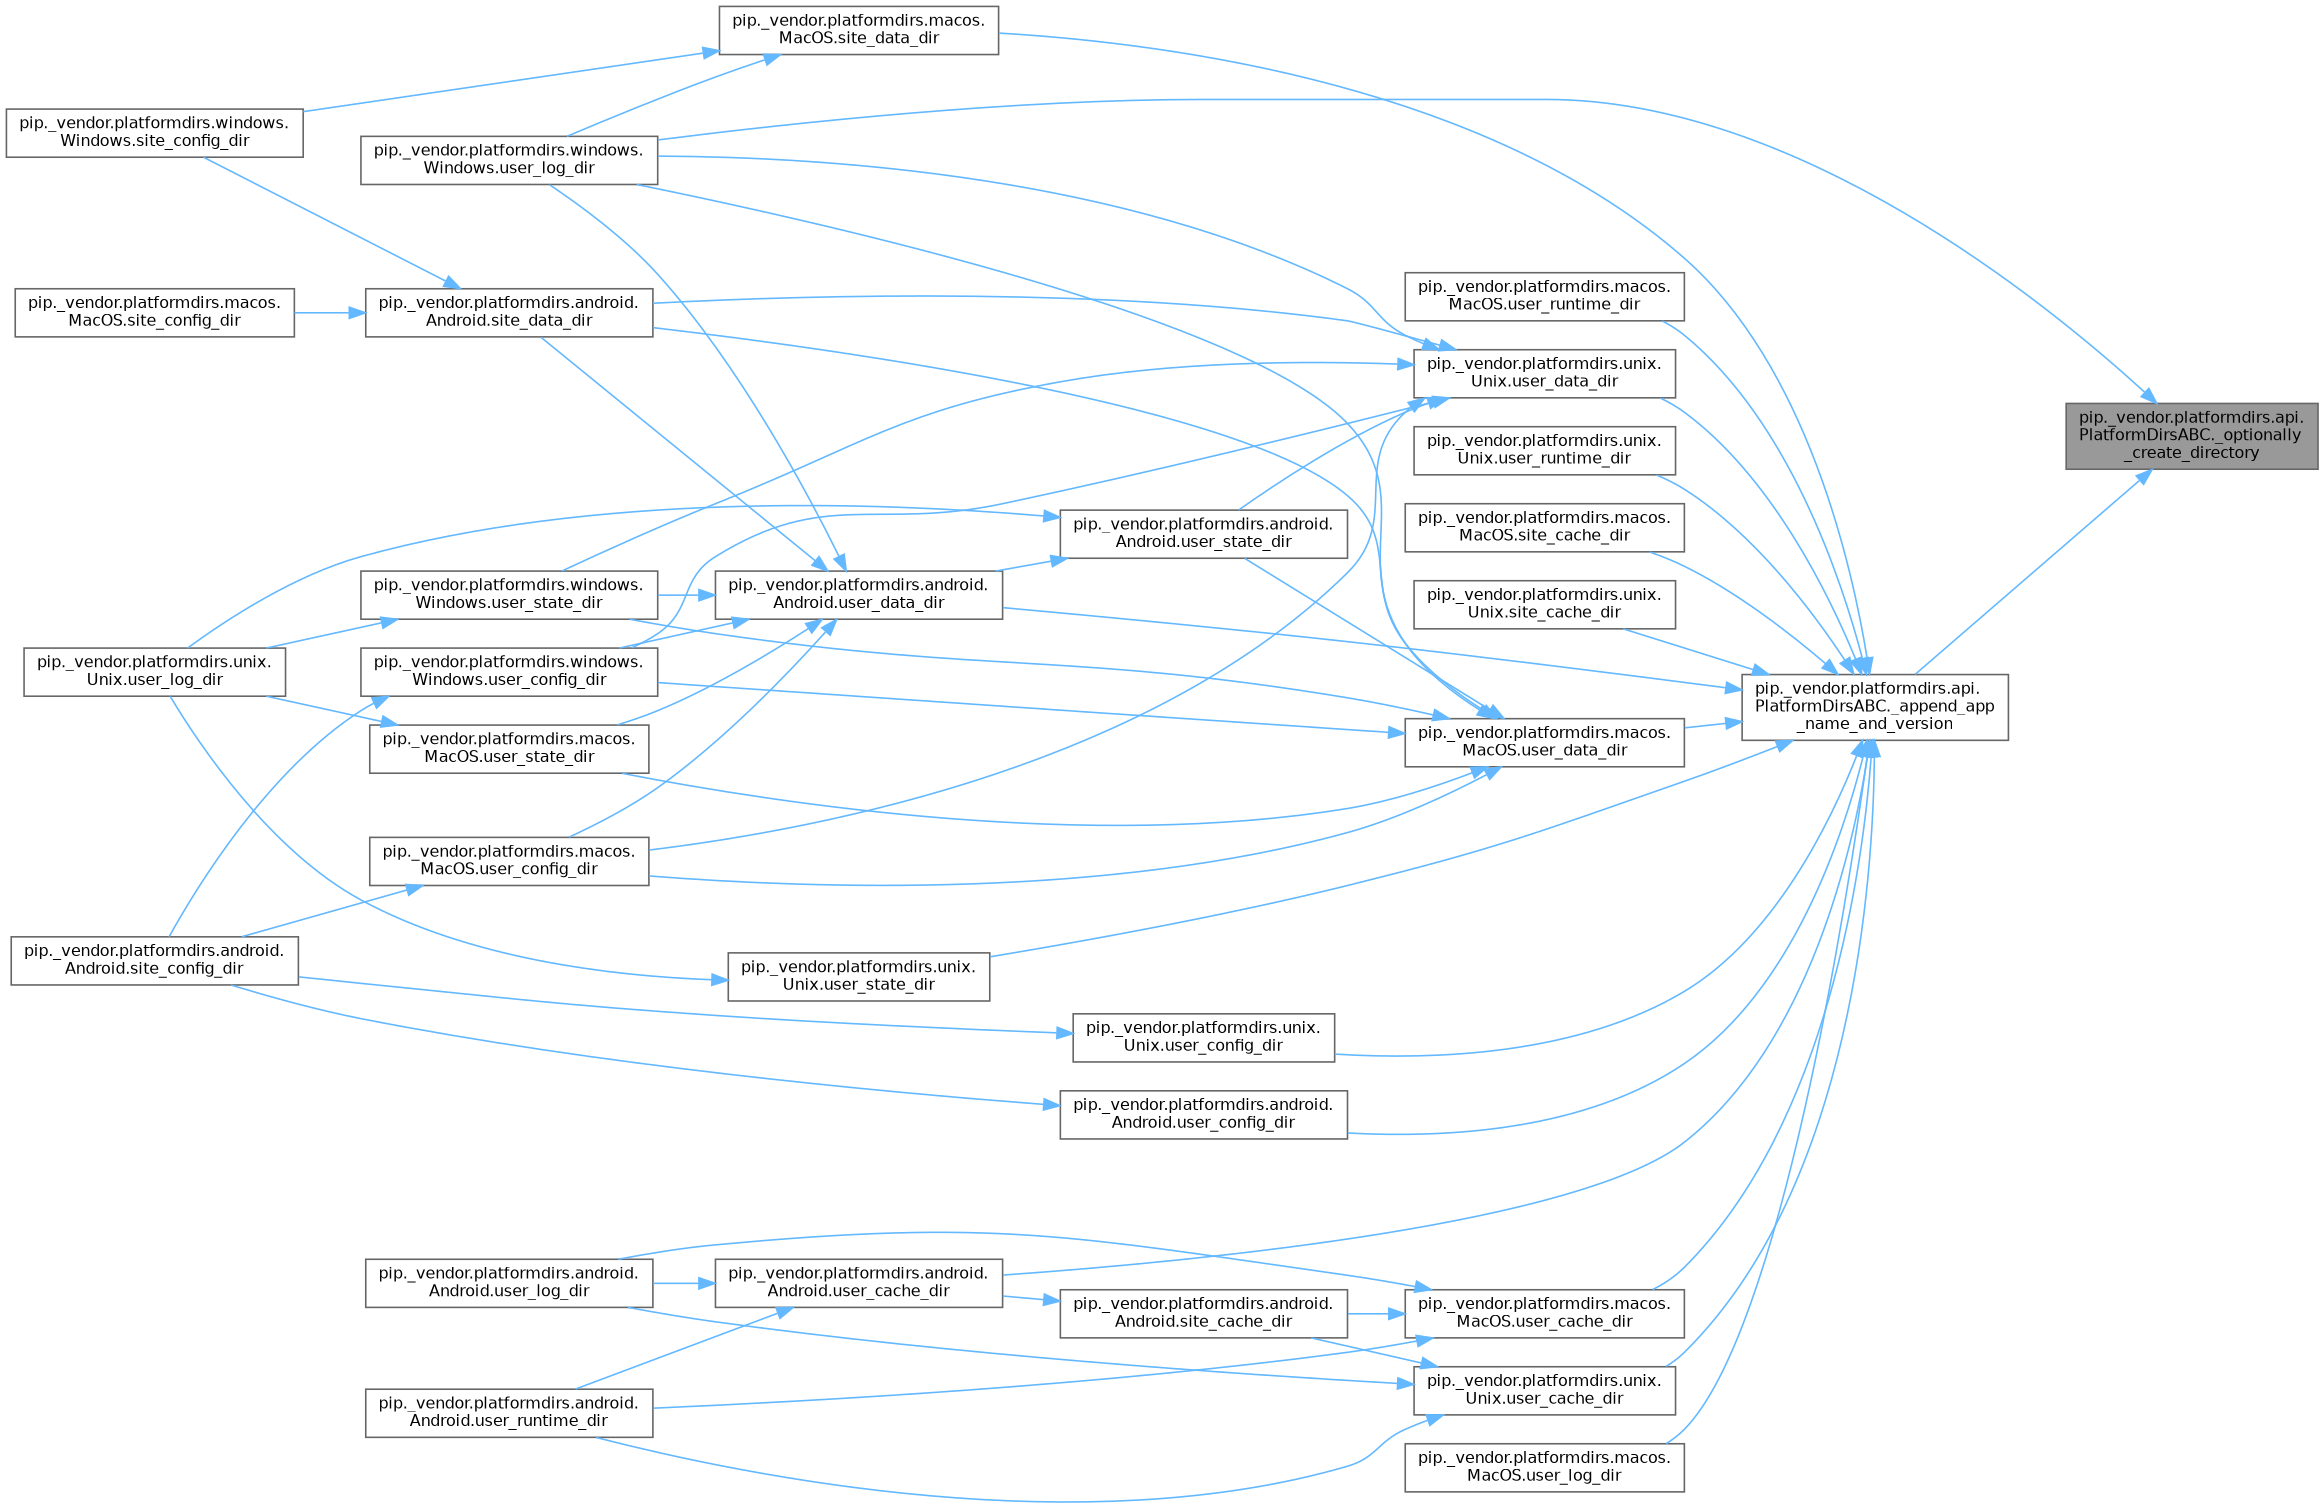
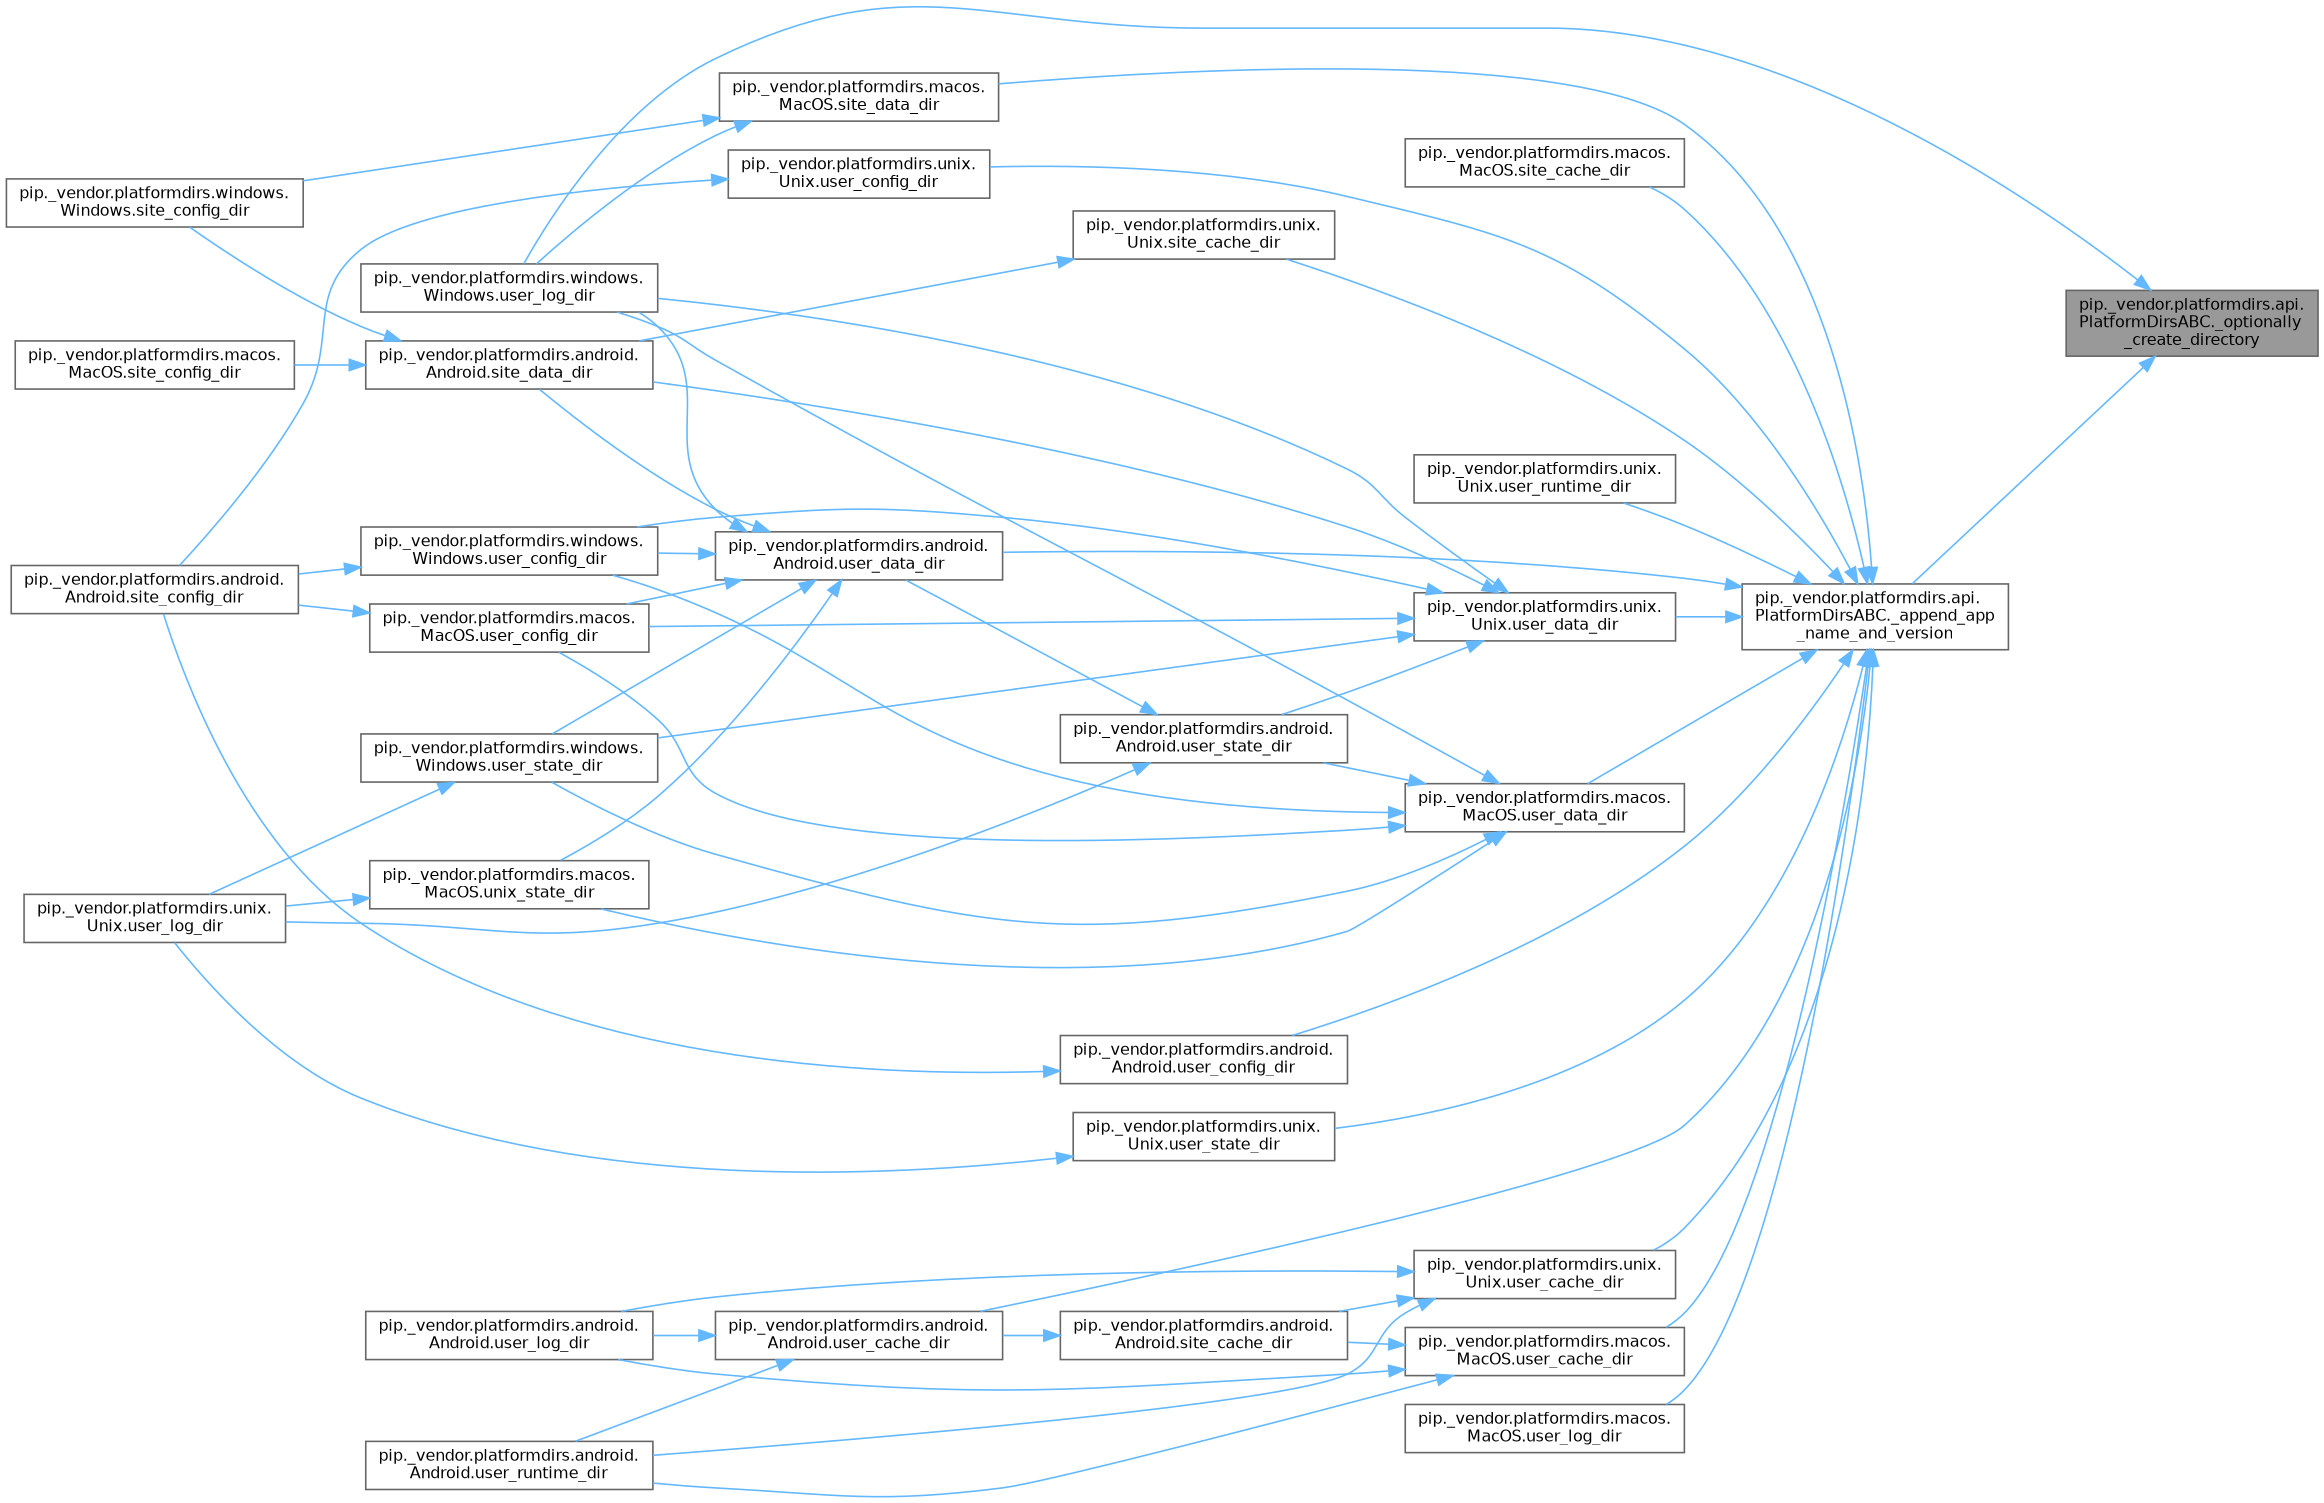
node "pip._vendor.platformdirs.macos. MacOS.user_runtime_dir": removed
edge "pip._vendor.platformdirs.android. Android.site_data_dir" -> "pip._vendor.platformdirs.macos. MacOS.user_data_dir": now "pip._vendor.platformdirs.android. Android.site_data_dir" -> "pip._vendor.platformdirs.unix. Unix.site_cache_dir"
node "pip._vendor.platformdirs.macos. MacOS.user_state_dir": label "pip._vendor.platformdirs.macos. MacOS.user_state_dir" -> "pip._vendor.platformdirs.macos. MacOS.unix_state_dir"
